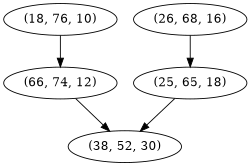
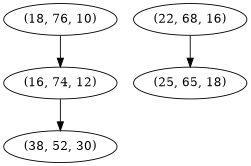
node "(26, 68, 16)": label "(26, 68, 16)" -> "(22, 68, 16)"
node "(66, 74, 12)": label "(66, 74, 12)" -> "(16, 74, 12)"
edge "(25, 65, 18)" -> "(38, 52, 30)": removed
